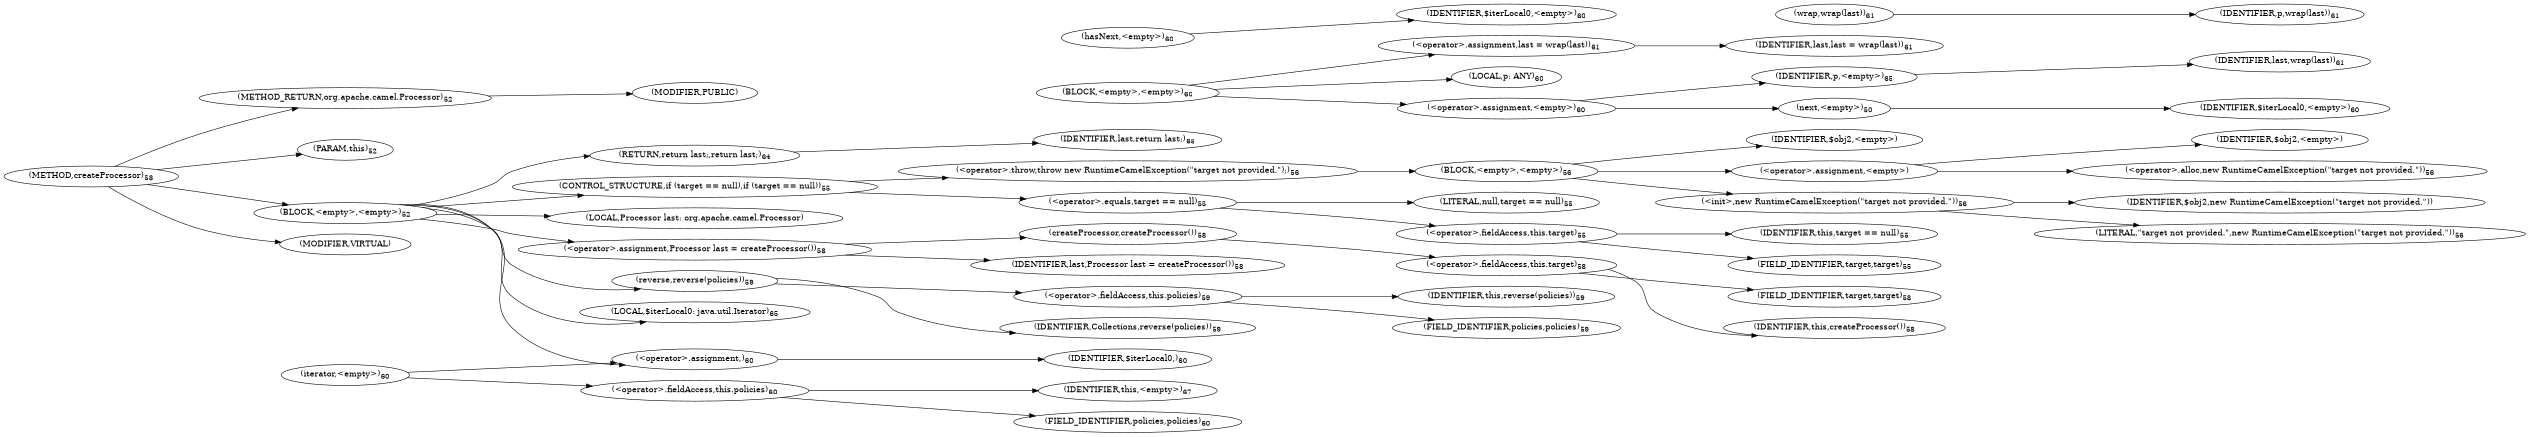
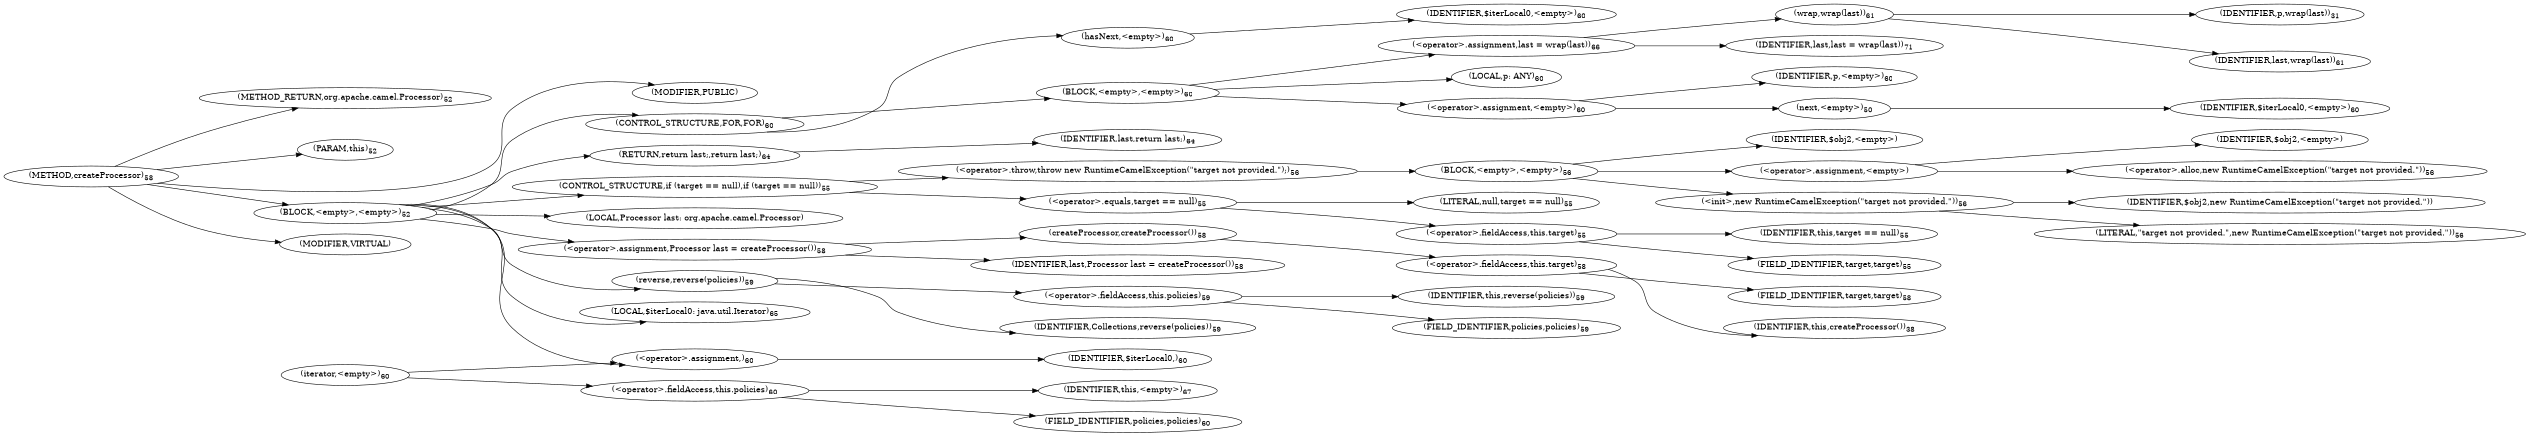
node "(IDENTIFIER,p,wrap(last))": text "61" -> "31"
edge "(<operator>.assignment,last = wrap(last))" -> "(wrap,wrap(last))": added
node "(<operator>.assignment,last = wrap(last))": text "61" -> "66"
node "(IDENTIFIER,last,last = wrap(last))": text "61" -> "71"
edge "(IDENTIFIER,p,<empty>)" -> "(IDENTIFIER,last,wrap(last))": now "(wrap,wrap(last))" -> "(IDENTIFIER,last,wrap(last))"
node "(IDENTIFIER,p,<empty>)": text "65" -> "60"
edge "(METHOD_RETURN,org.apache.camel.Processor)" -> "(MODIFIER,PUBLIC)": now "(METHOD,createProcessor)" -> "(MODIFIER,PUBLIC)"
node "(CONTROL_STRUCTURE,FOR,FOR)": added
node "(IDENTIFIER,last,return last;)": text "65" -> "64"
node "(IDENTIFIER,this,createProcessor())": text "58" -> "38"
